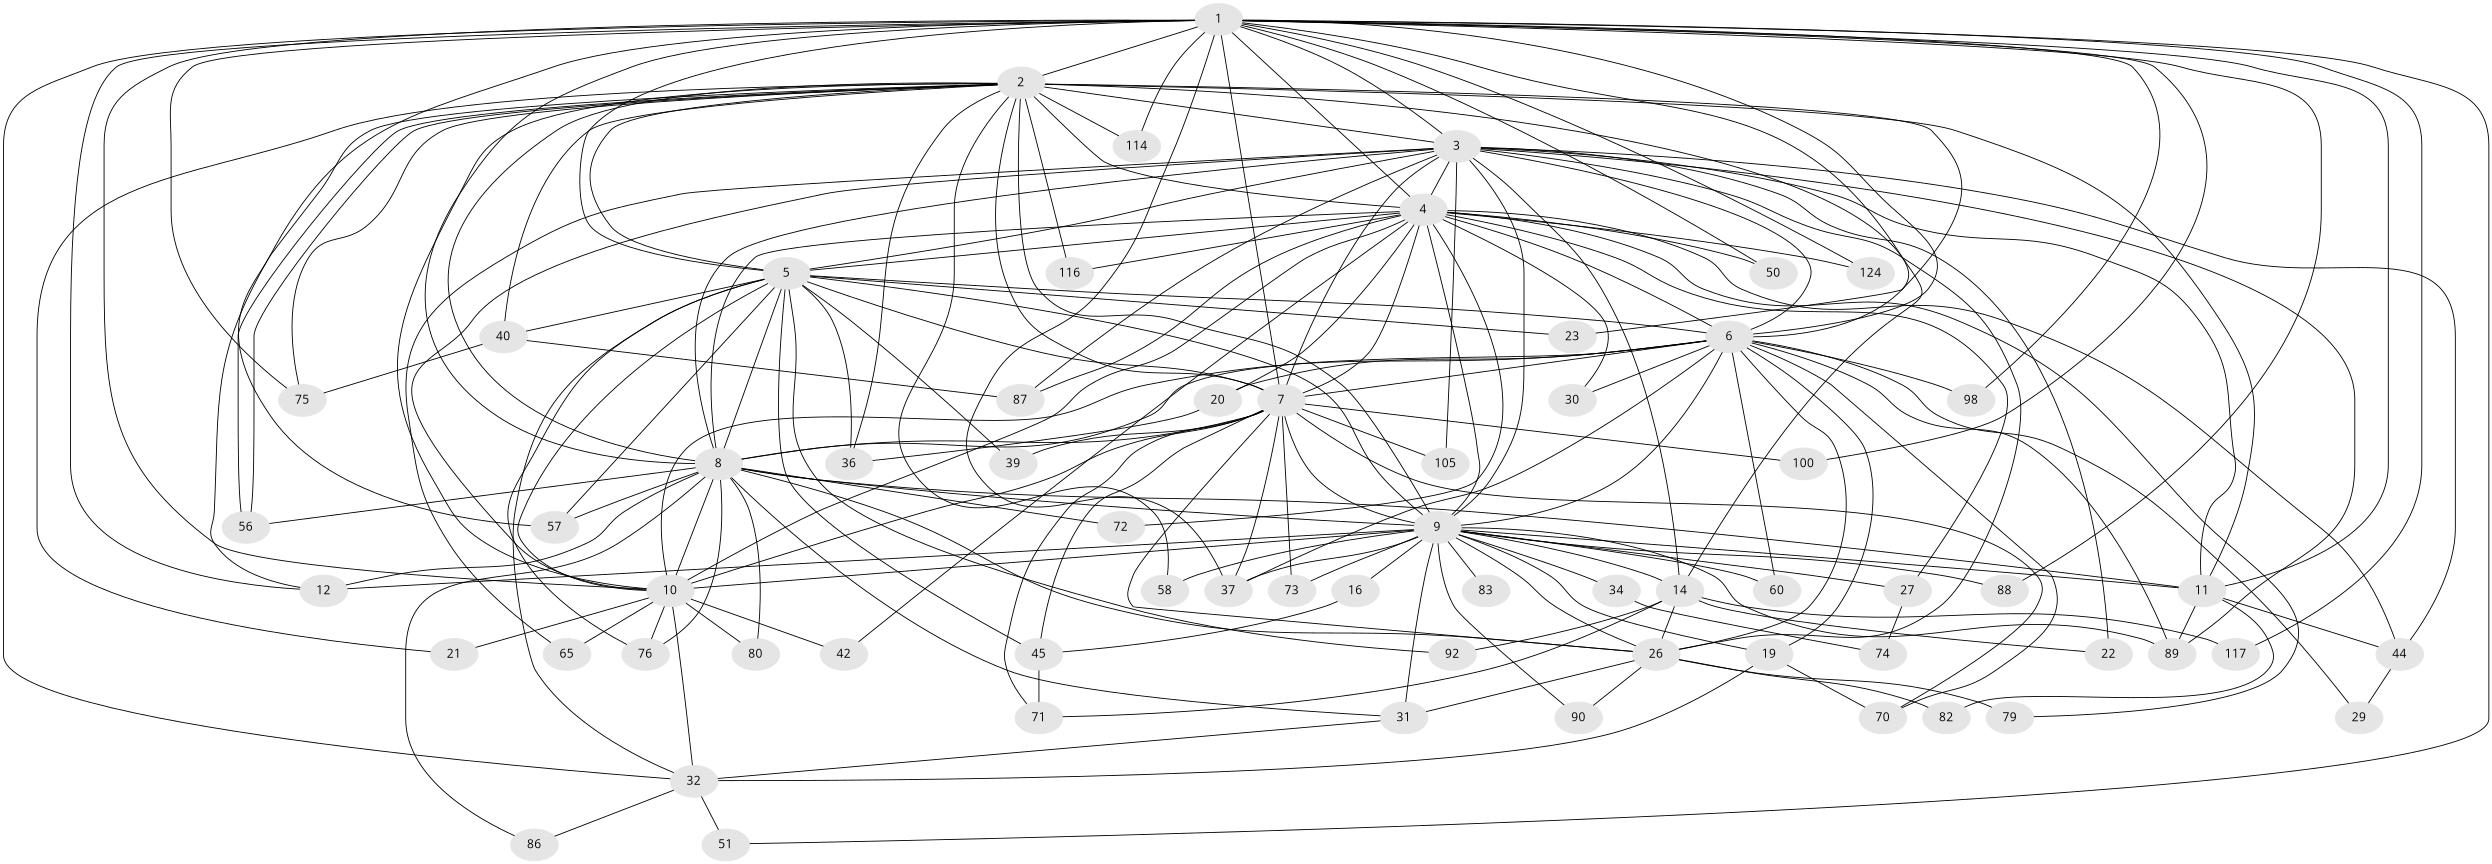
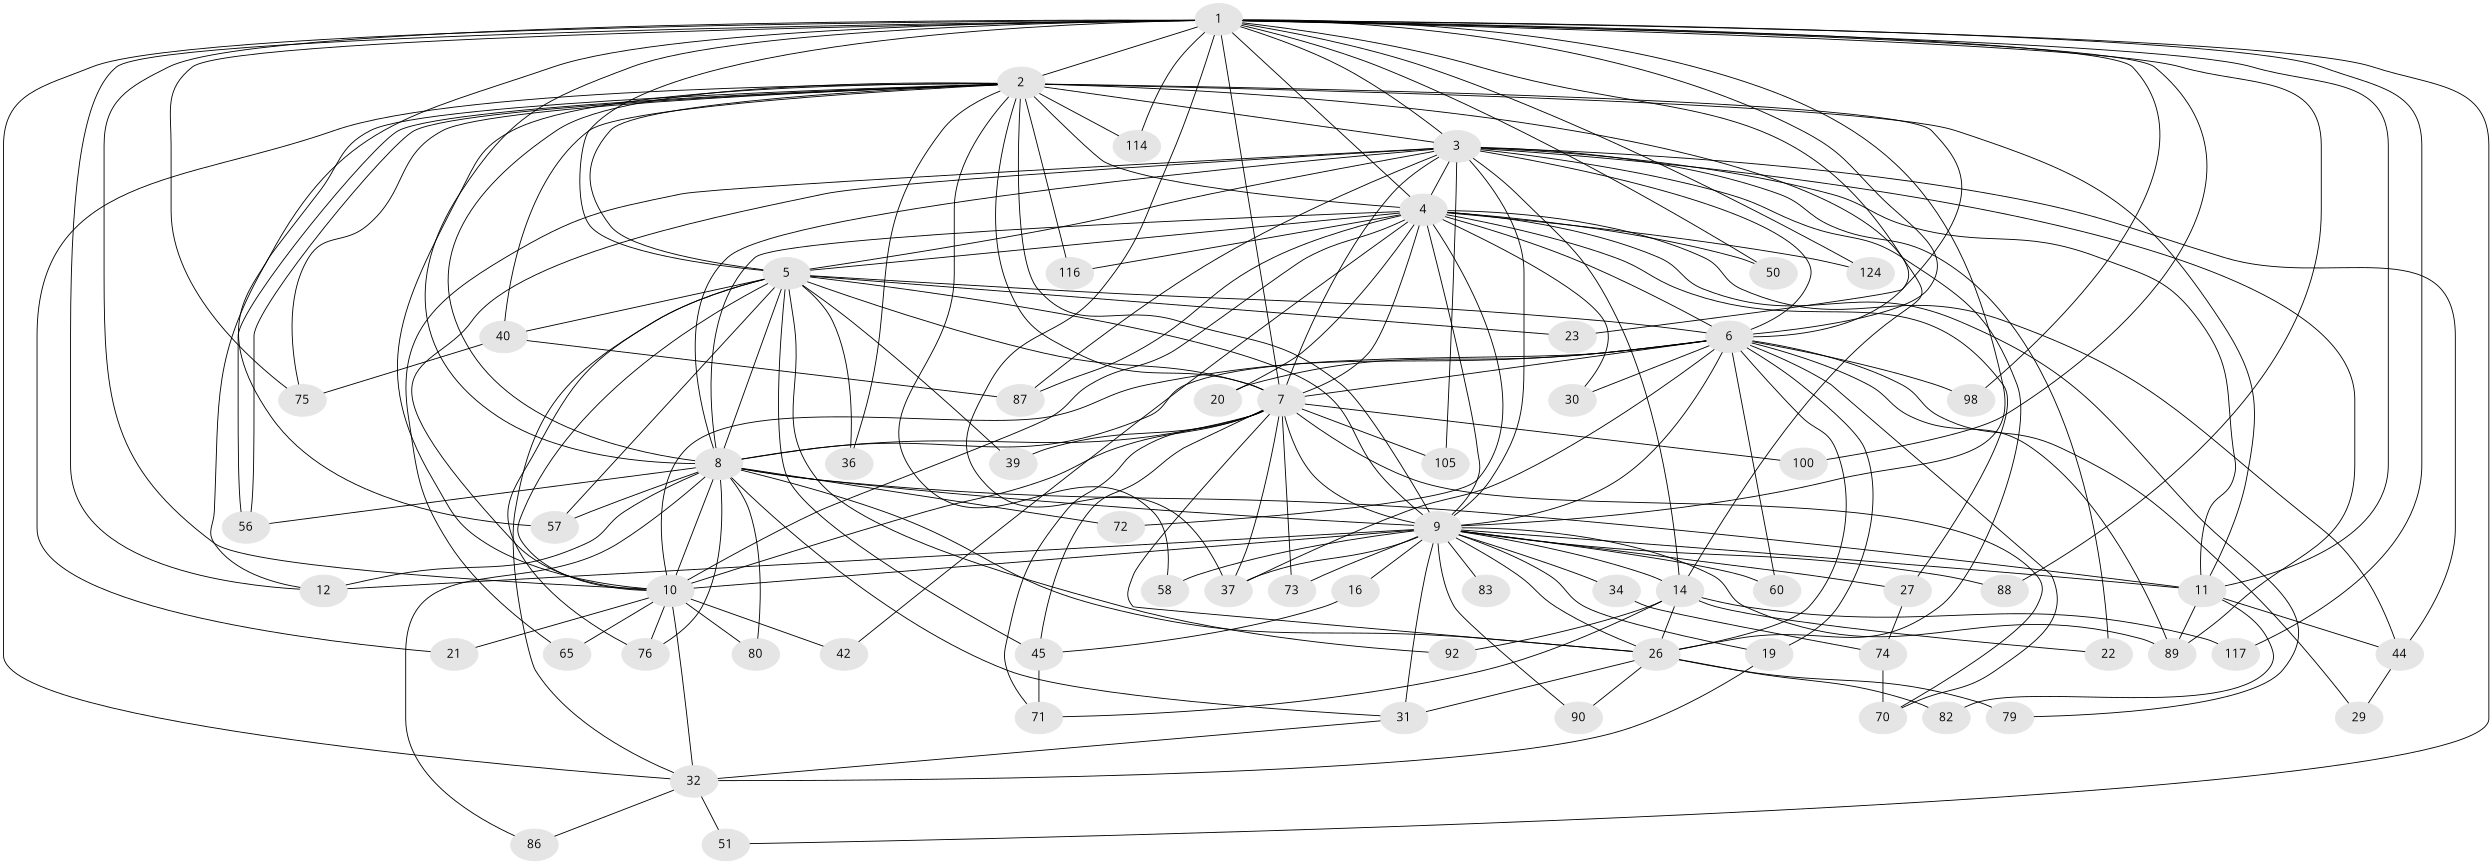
edge "1" -- "9": added
edge "20" -- "36": removed
edge "19" -- "70": now "74" -- "70"
